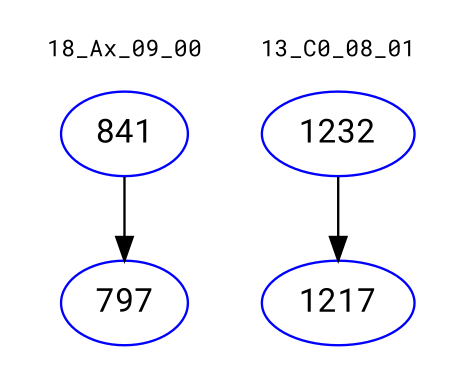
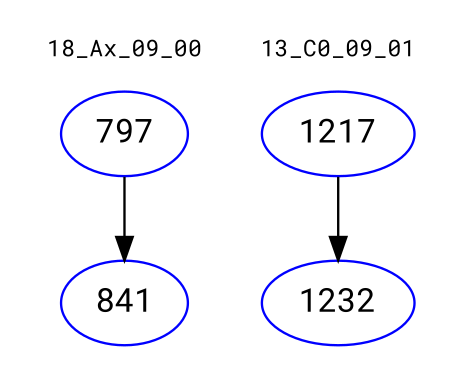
cluster "13_C0_08_01": label "13_C0_08_01" -> "13_C0_09_01"
edge "841" -> "797": reversed
edge "1232" -> "1217": reversed
